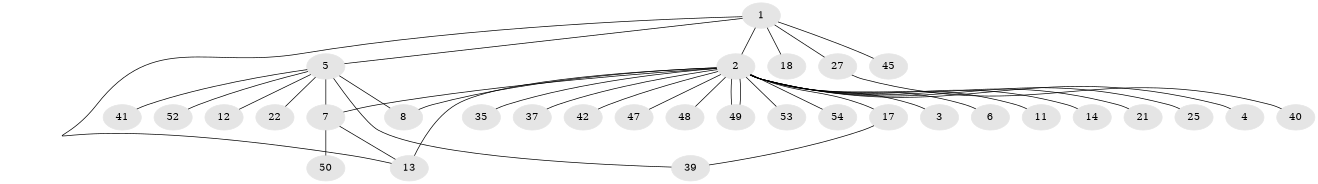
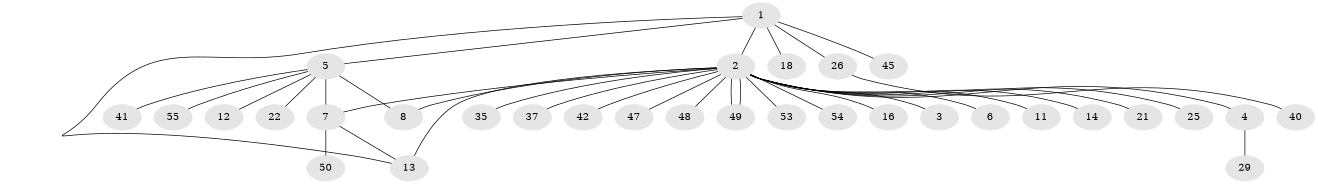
node "27": label "27" -> "26"
node "52": label "52" -> "55"
node "17": label "17" -> "16"
node "39": removed
node "29": added
